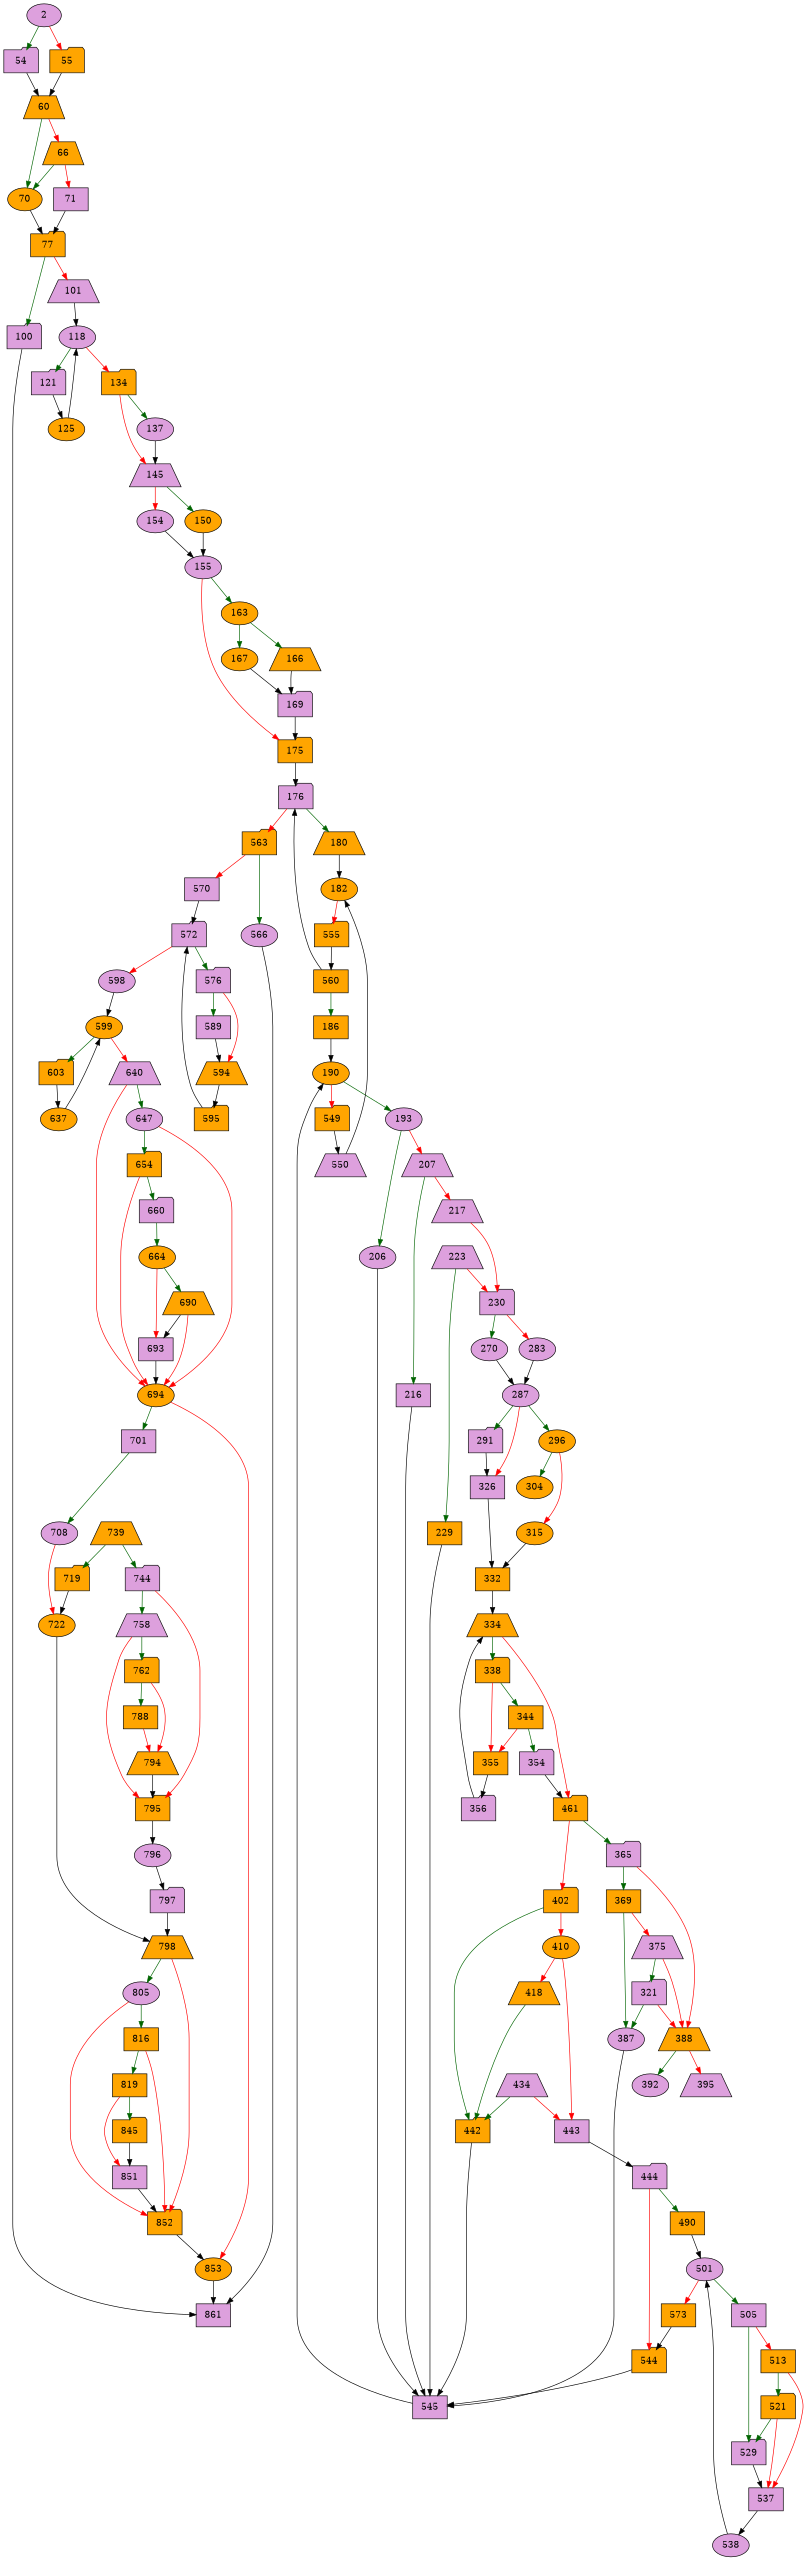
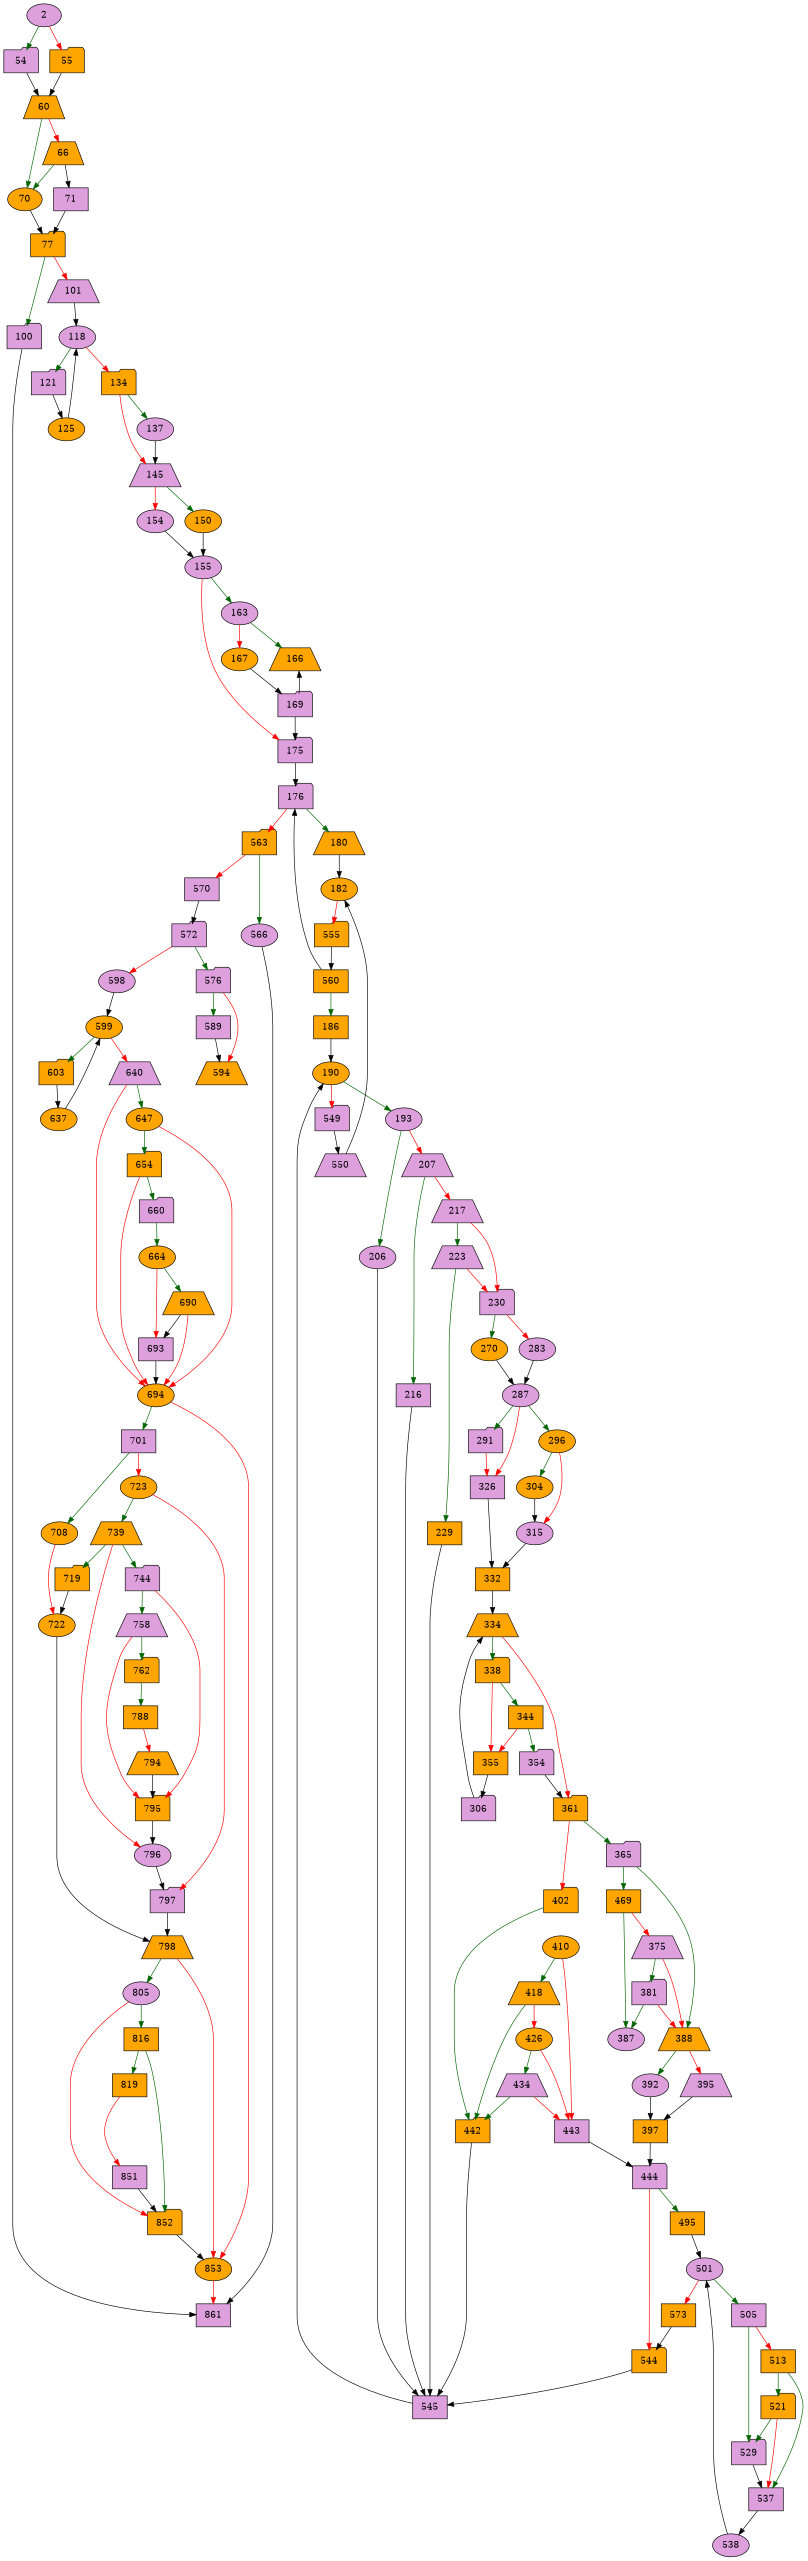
edge "66" -> "71": color red -> black
node "163": fillcolor orange -> plum
edge "163" -> "167": color darkgreen -> red
edge "166" -> "169": reversed
node "175": fillcolor orange -> plum
node "647": fillcolor plum -> orange
node "595": removed
node "549": fillcolor orange -> plum
edge "217" -> "223": added
node "270": fillcolor plum -> orange
edge "291" -> "326": color black -> red
node "723": added
edge "304" -> "315": added
node "708": fillcolor plum -> orange
node "315": fillcolor orange -> plum
edge "739" -> "796": added
edge "762" -> "794": removed
node "356": label "356" -> "306"
node "461": label "461" -> "361"
node "369": label "369" -> "469"
edge "402" -> "410": removed
edge "365" -> "388": color red -> darkgreen
edge "410" -> "418": color red -> darkgreen
node "321": label "321" -> "381"
node "426": added
edge "798" -> "852": now "798" -> "853"
edge "816" -> "852": color red -> darkgreen
node "845": removed
node "397": added
node "490": label "490" -> "495"
edge "387" -> "545": removed
edge "853" -> "861": color black -> red
edge "513" -> "537": color red -> darkgreen
